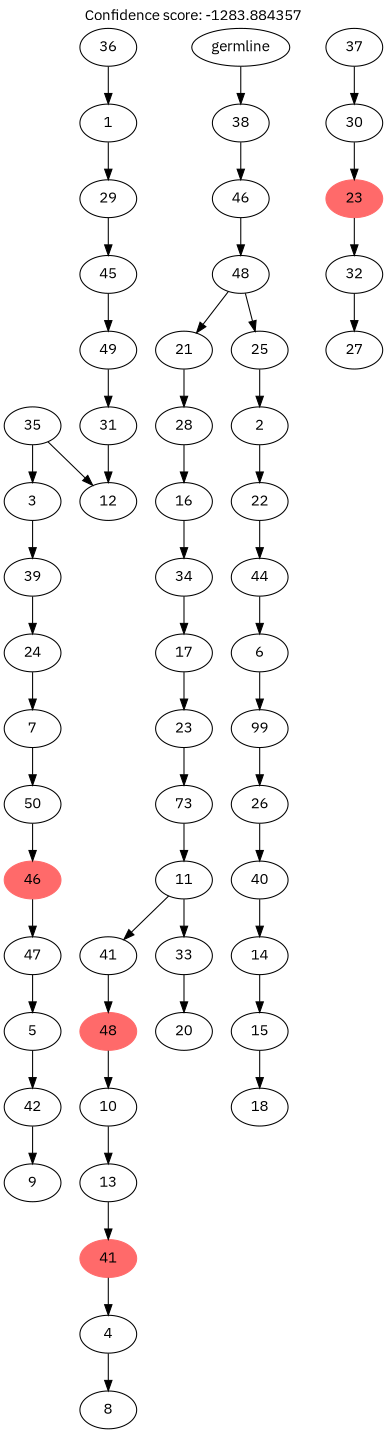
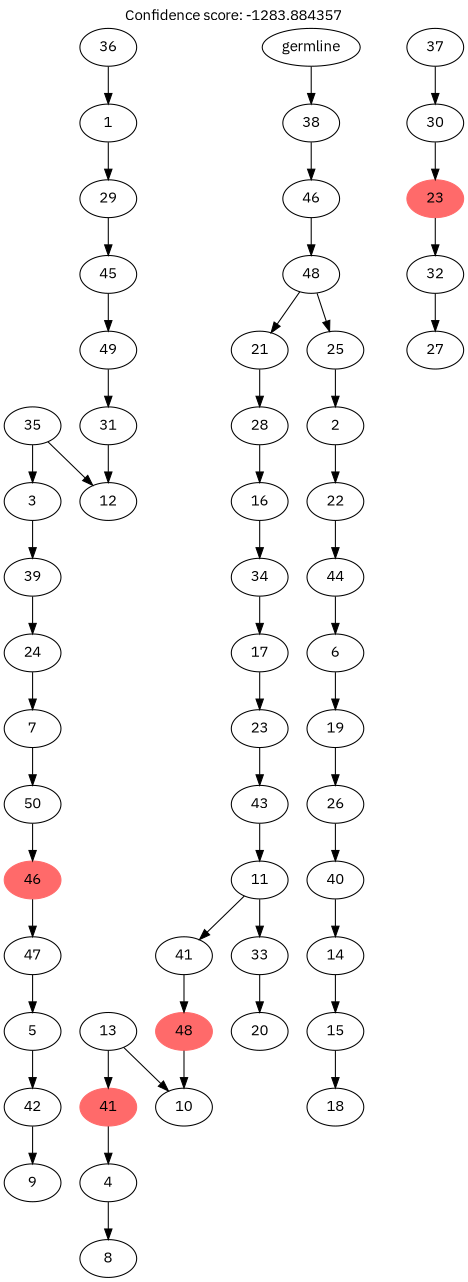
node "99": label "99" -> "19"
node "73": label "73" -> "43"
edge "10" -> "13": reversed
